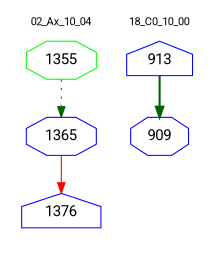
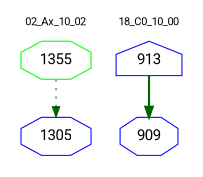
cluster "02_Ax_10_04": label "02_Ax_10_04" -> "02_Ax_10_02"
node "1365": label "1365" -> "1305"
node "1376": removed
